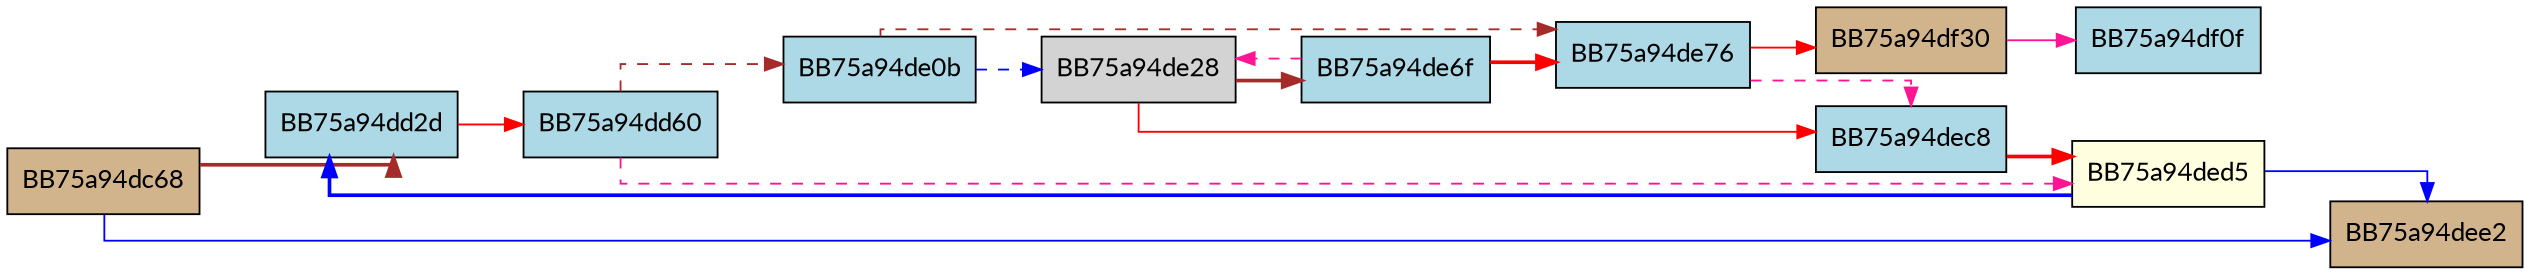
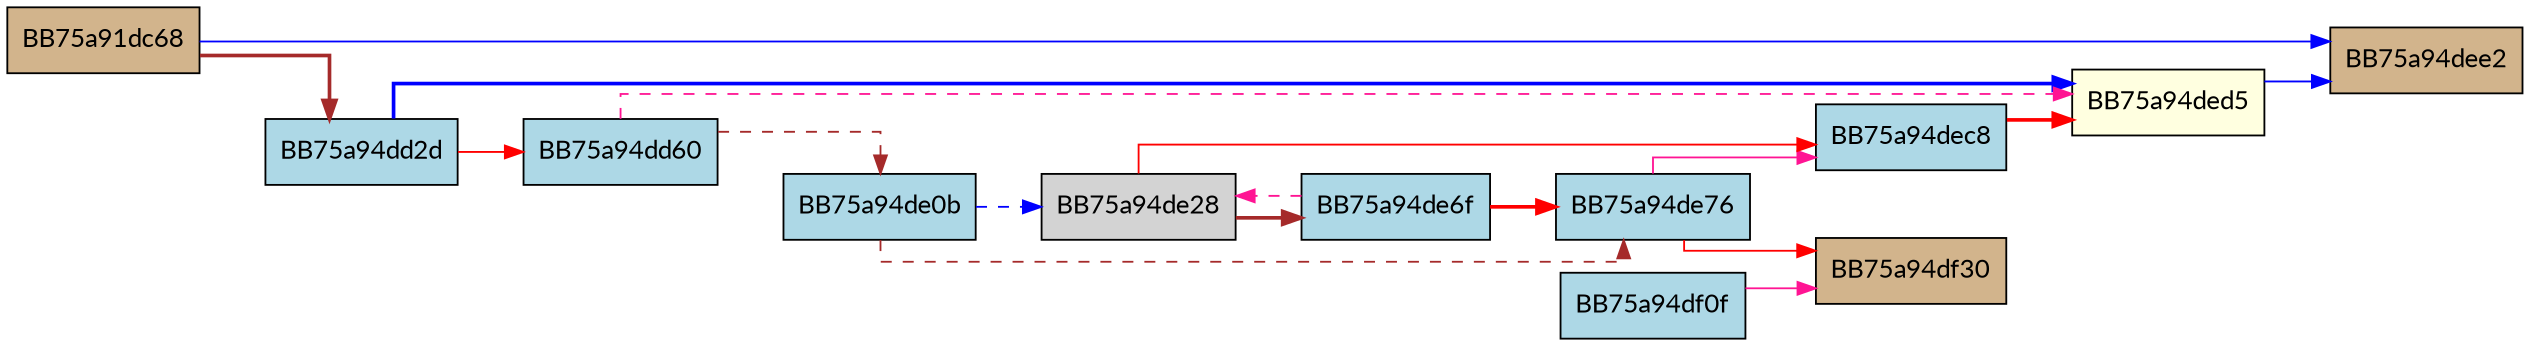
edge "BB75a94df30" -> "BB75a94df0f": reversed
edge "BB75a94de76" -> "BB75a94dec8": style dashed -> solid
node "BB75a94dc68": label "BB75a94dc68" -> "BB75a91dc68"
edge "BB75a94ded5" -> "BB75a94dd2d": reversed
